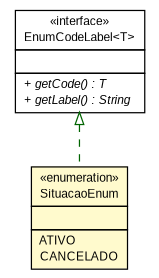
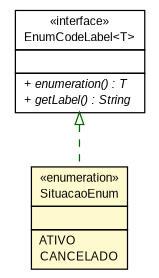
node "EnumCodeLabel<T>": text "+ getCode() : T" -> "+ enumeration() : T"
